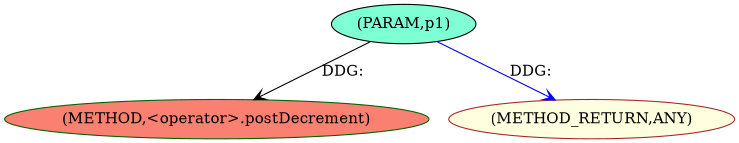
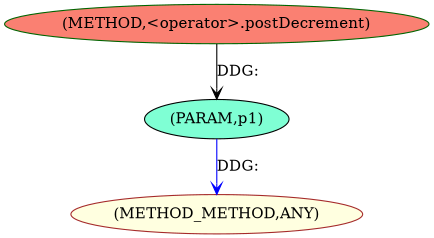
edge "(PARAM,p1)" -> "(METHOD,<operator>.postDecrement)": reversed
node "(METHOD_RETURN,ANY)": label "(METHOD_RETURN,ANY)" -> "(METHOD_METHOD,ANY)"
